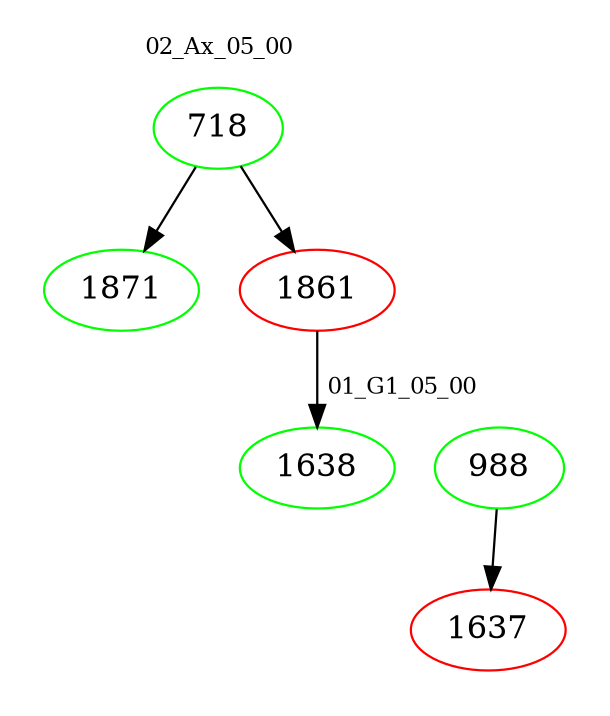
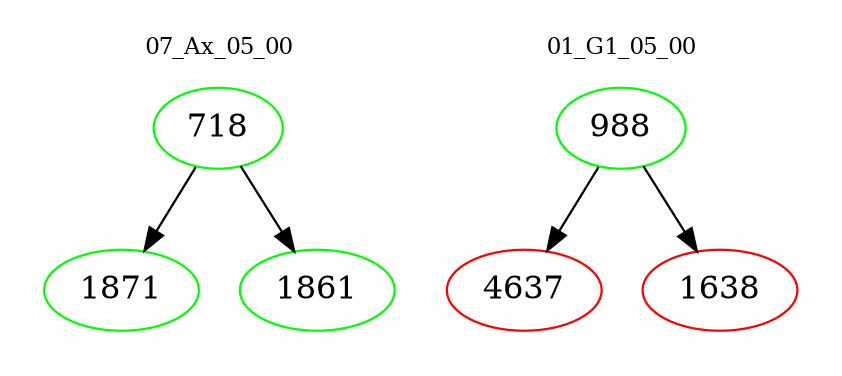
cluster "02_Ax_05_00": label "02_Ax_05_00" -> "07_Ax_05_00"
node "1861": color red -> green
edge "1861" -> "1638": now "988" -> "1638"
node "1638": color green -> red
node "1637": label "1637" -> "4637"
